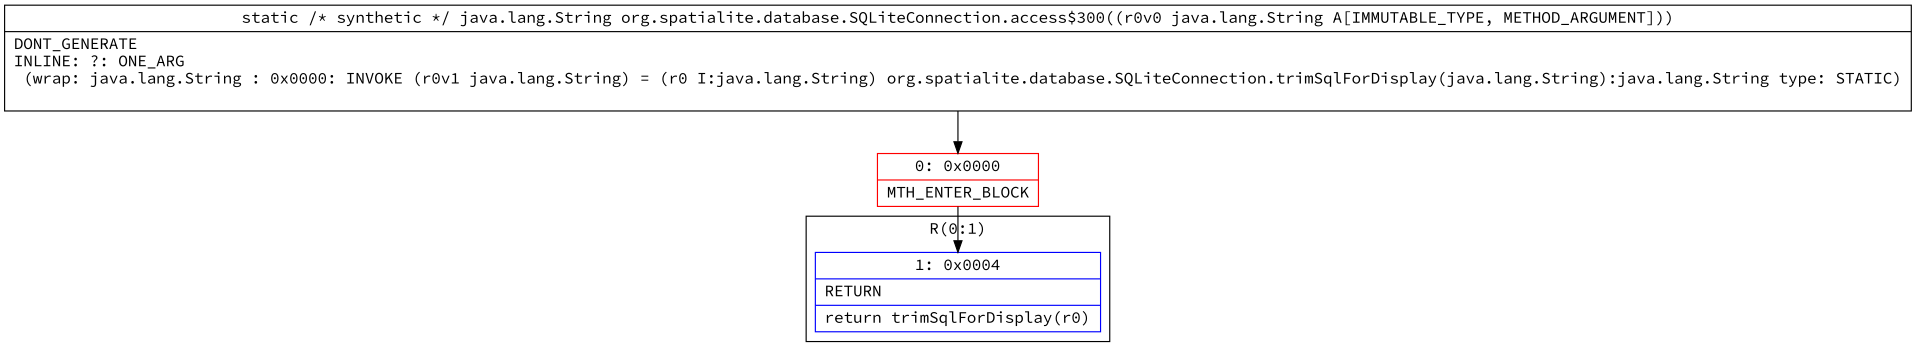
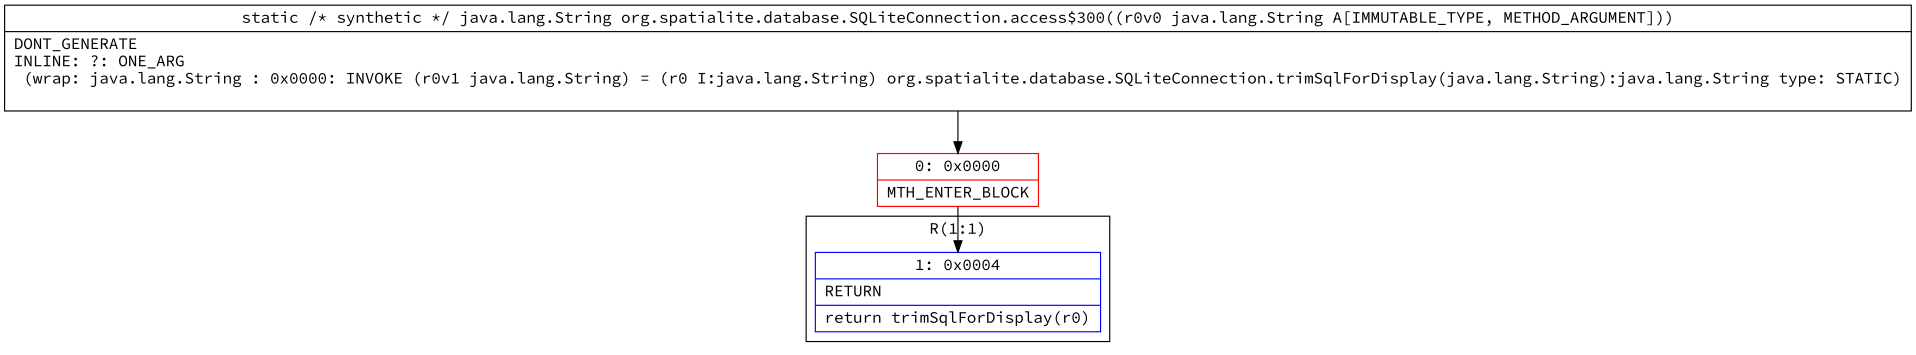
cluster "R(0:1)": label "R(0:1)" -> "R(1:1)"
